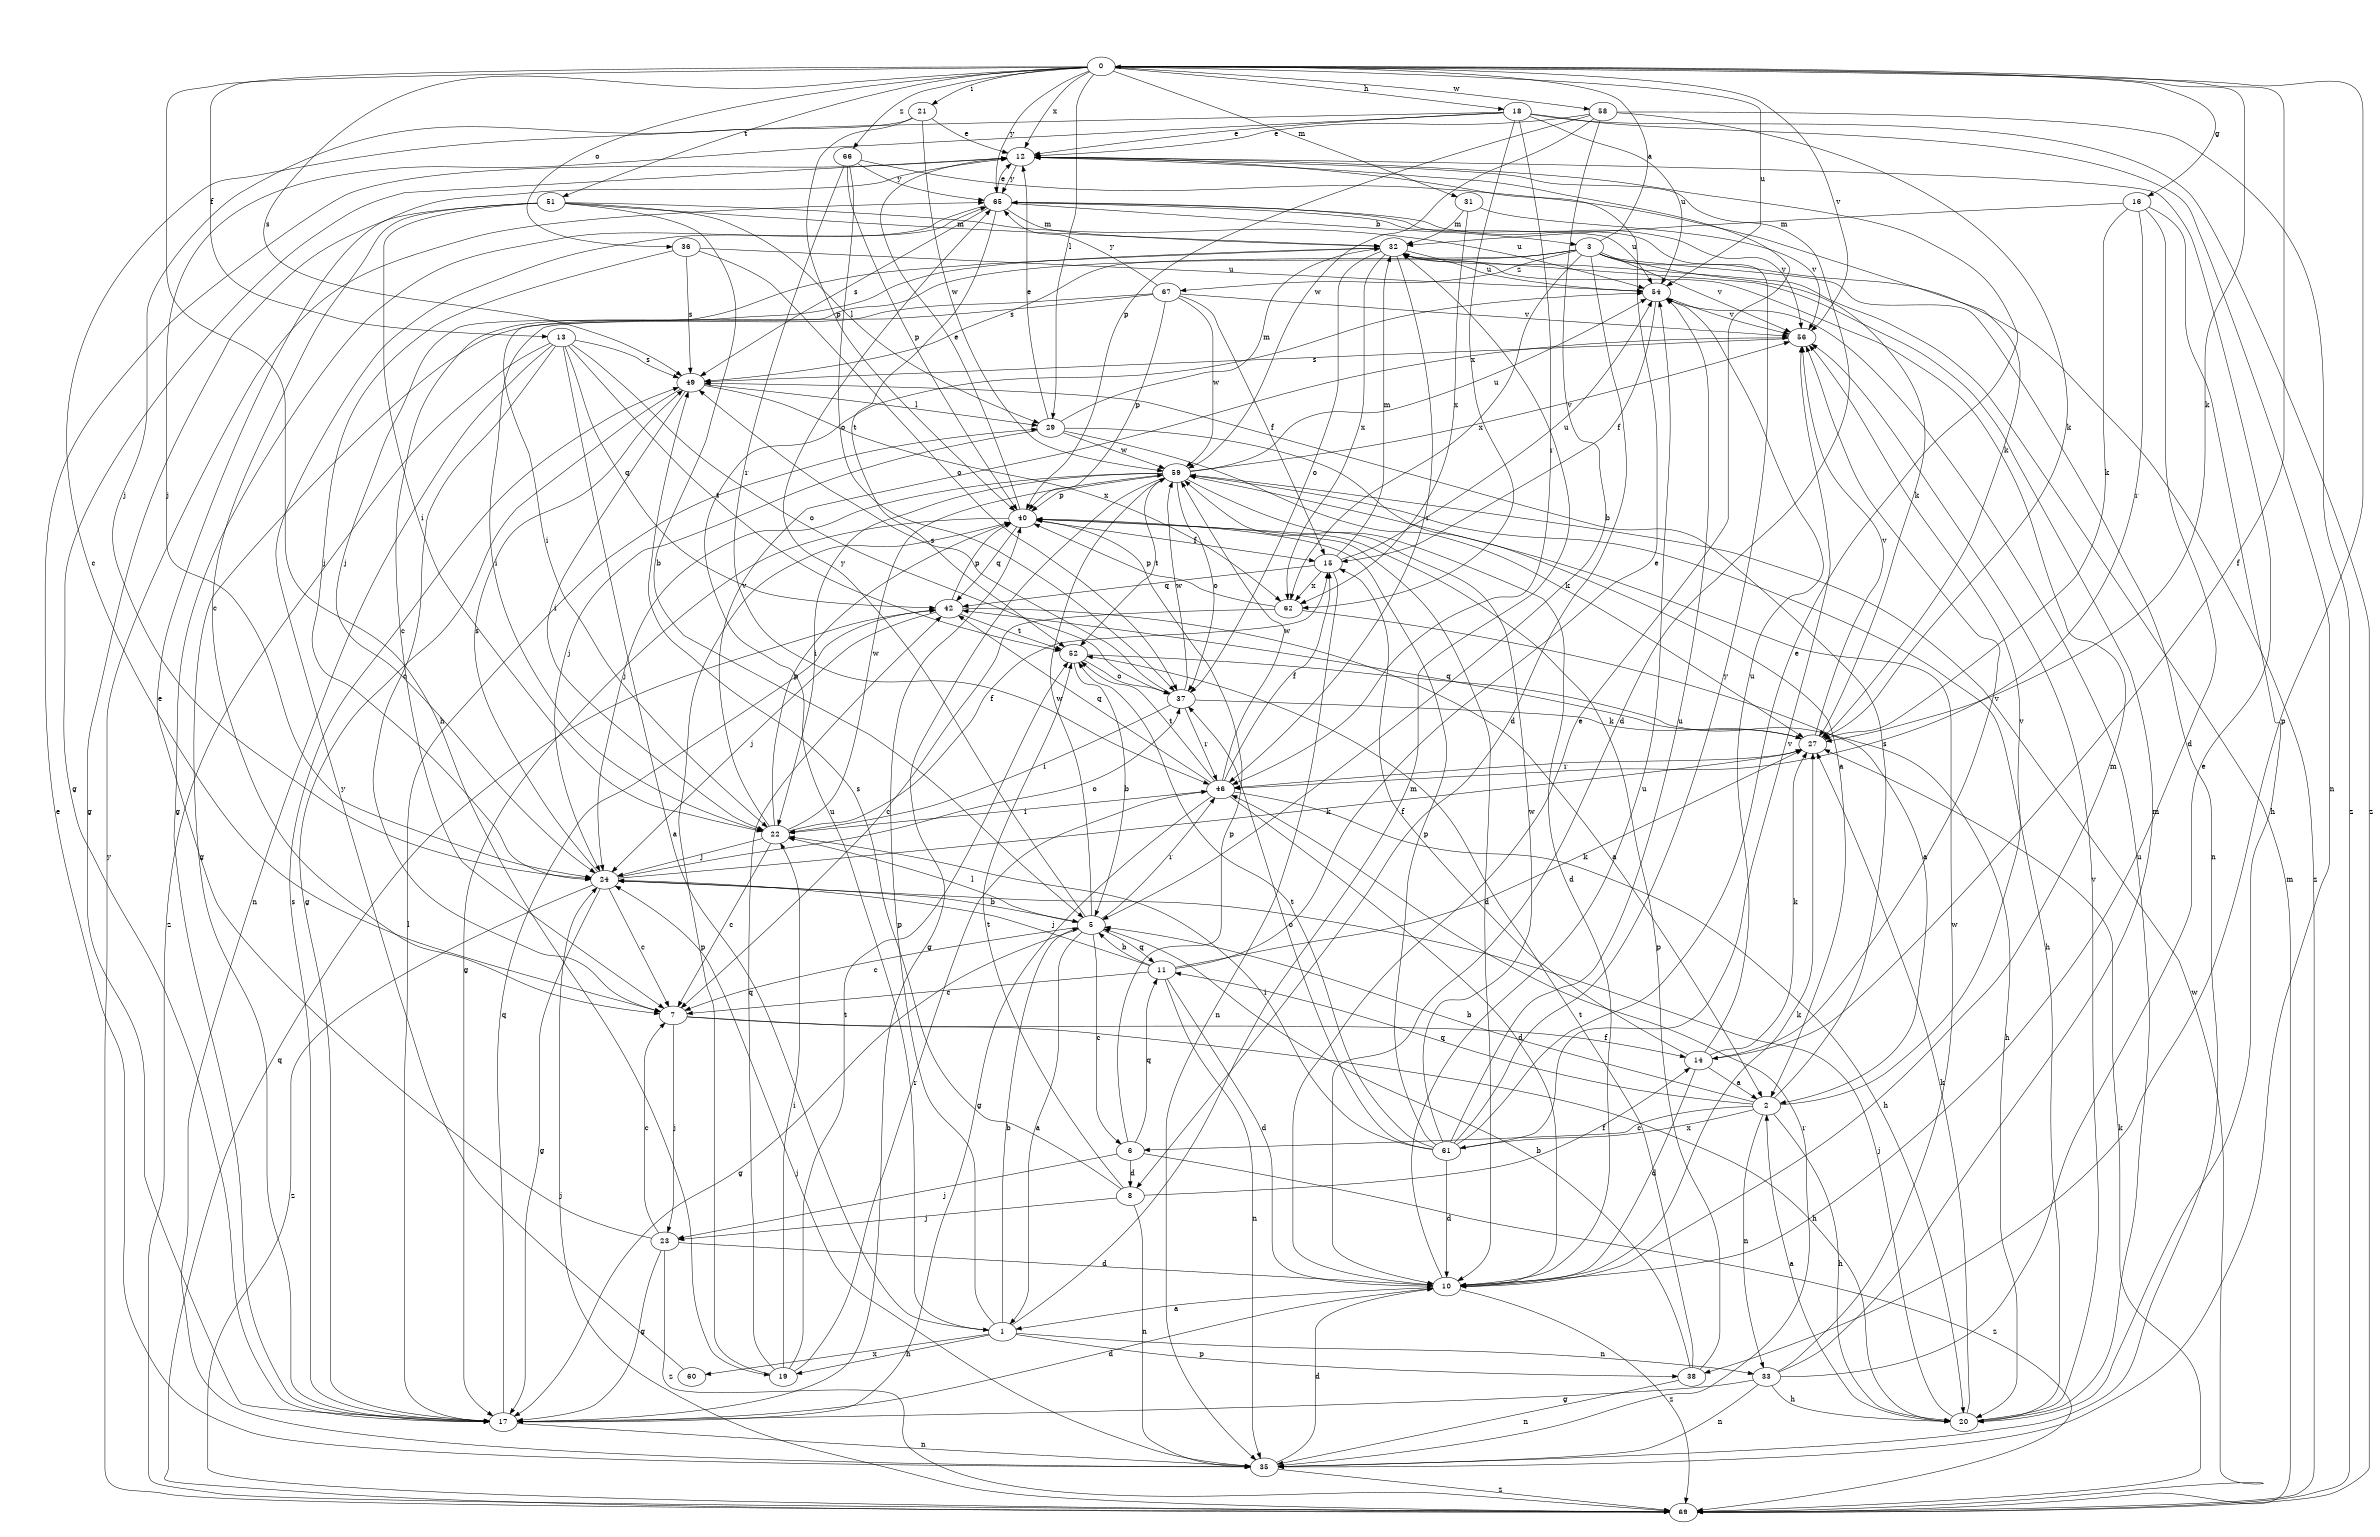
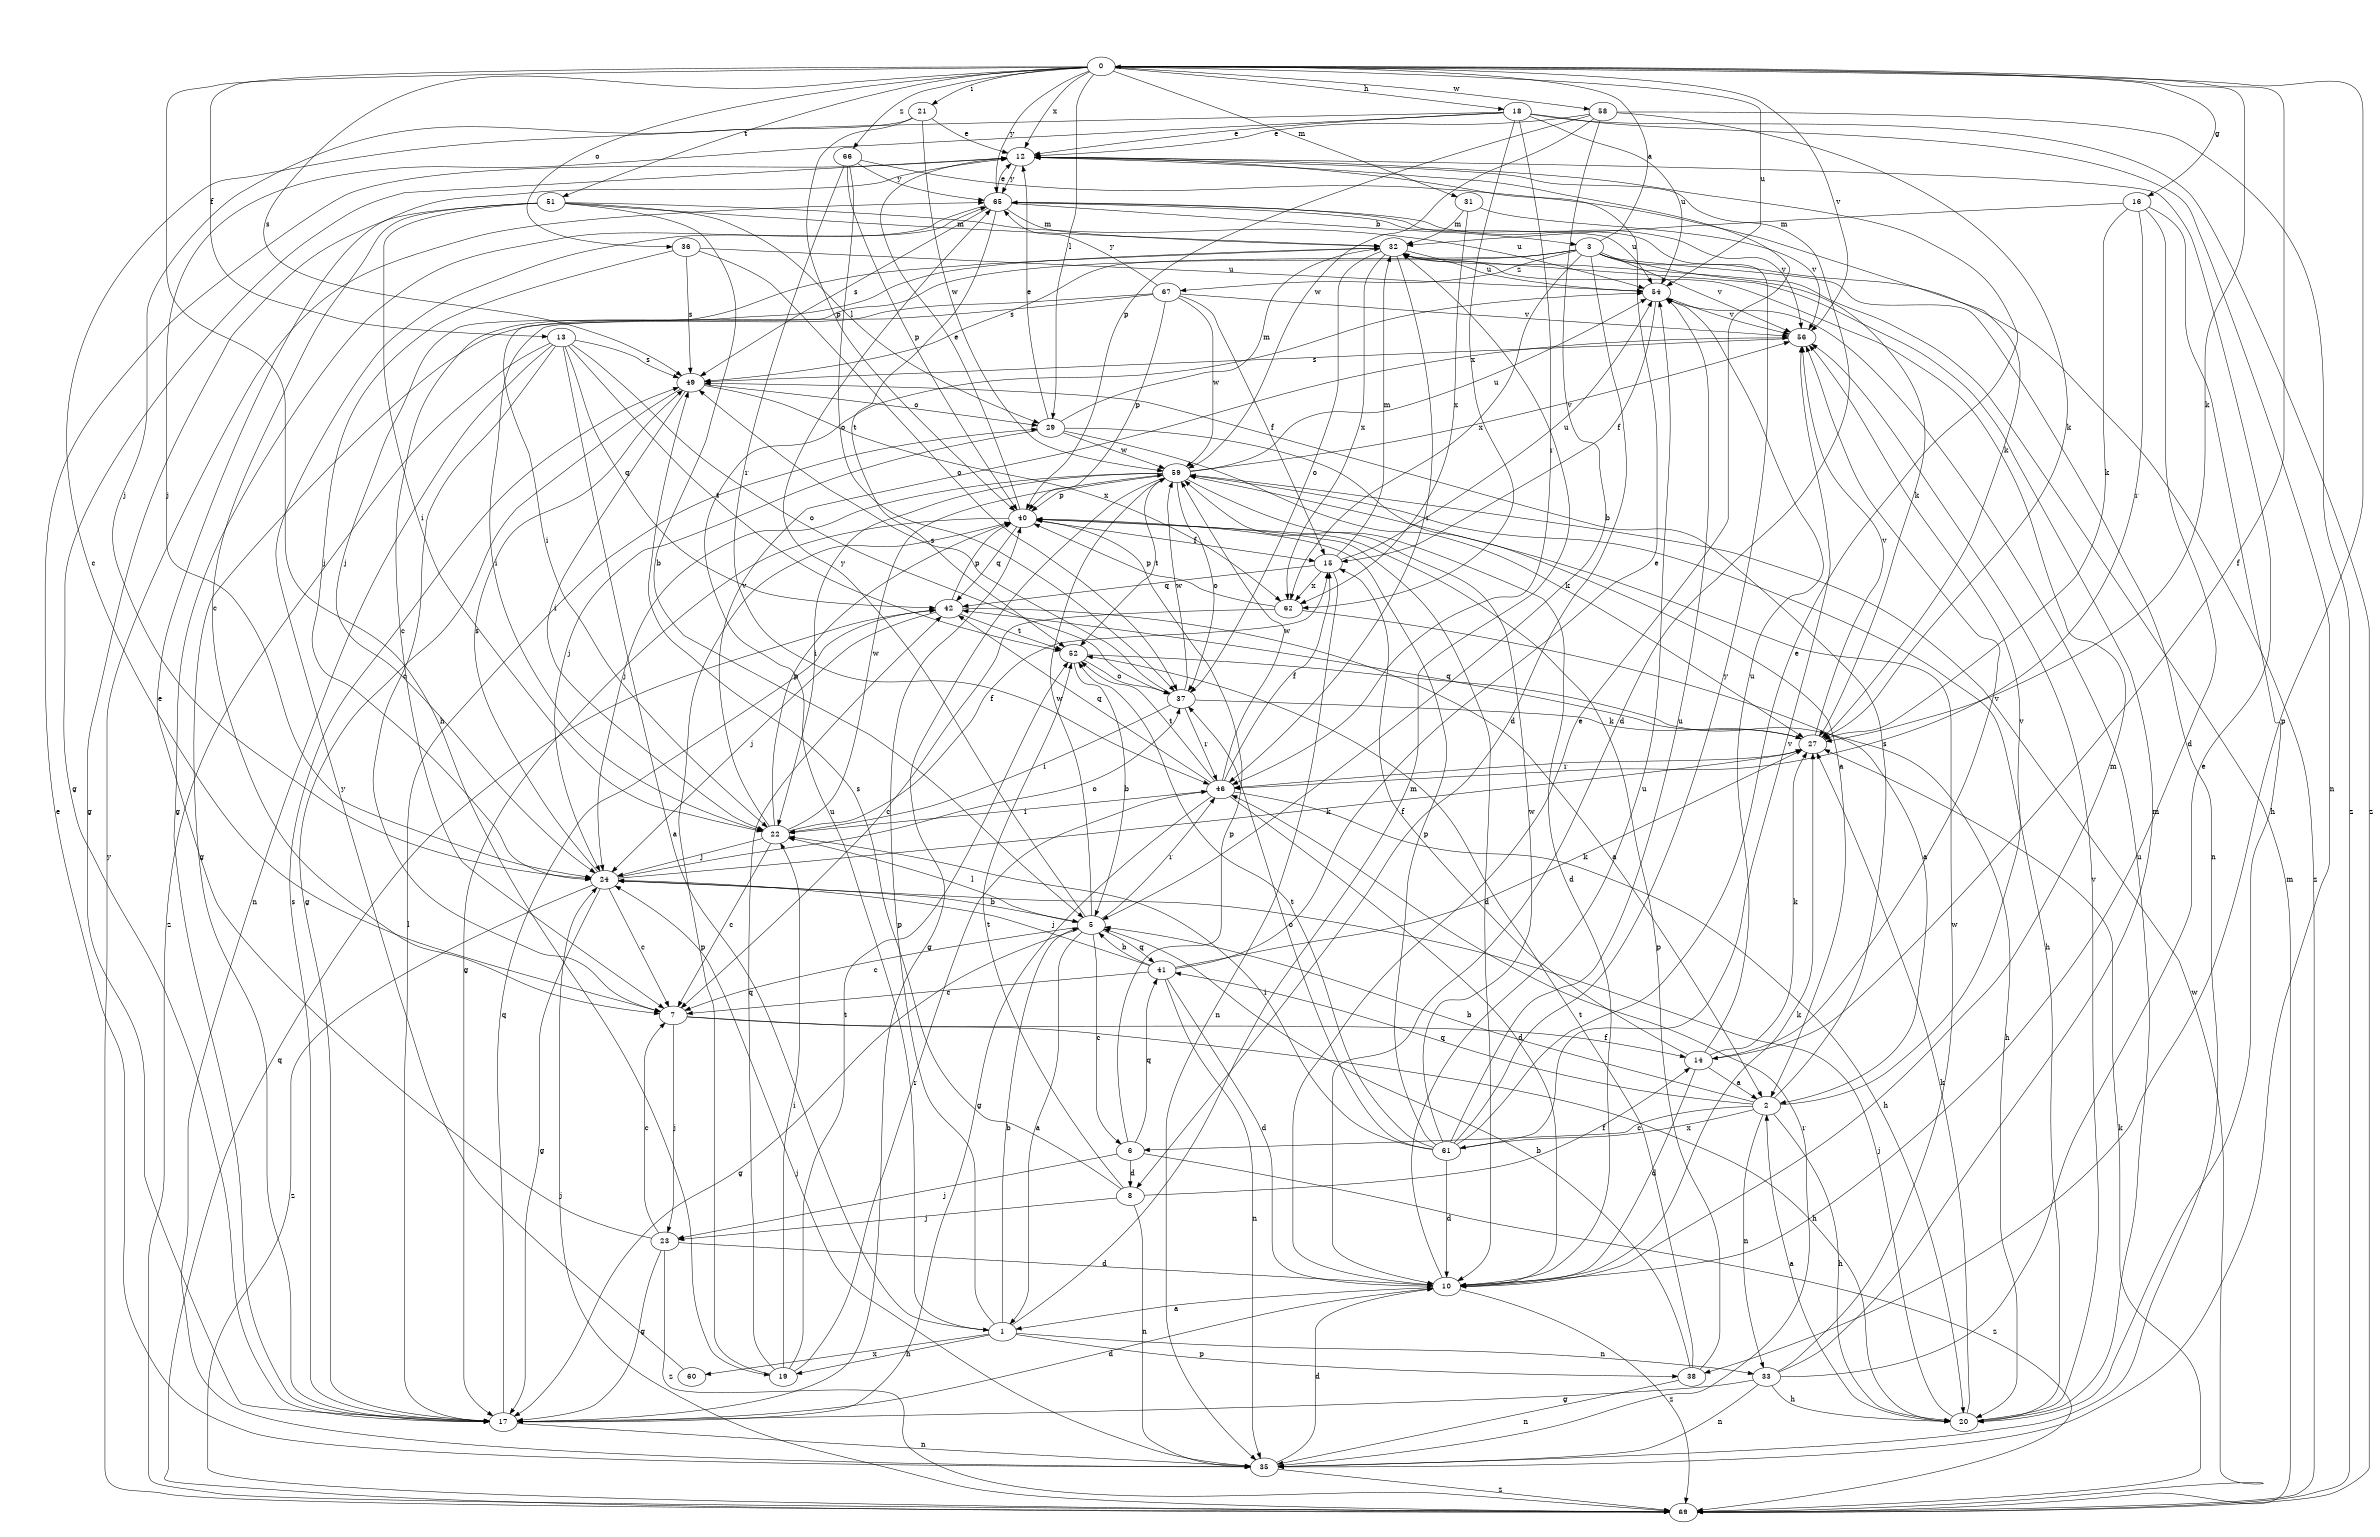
edge "49" -> "29": label "l" -> "o"
node "11": label "11" -> "41"
